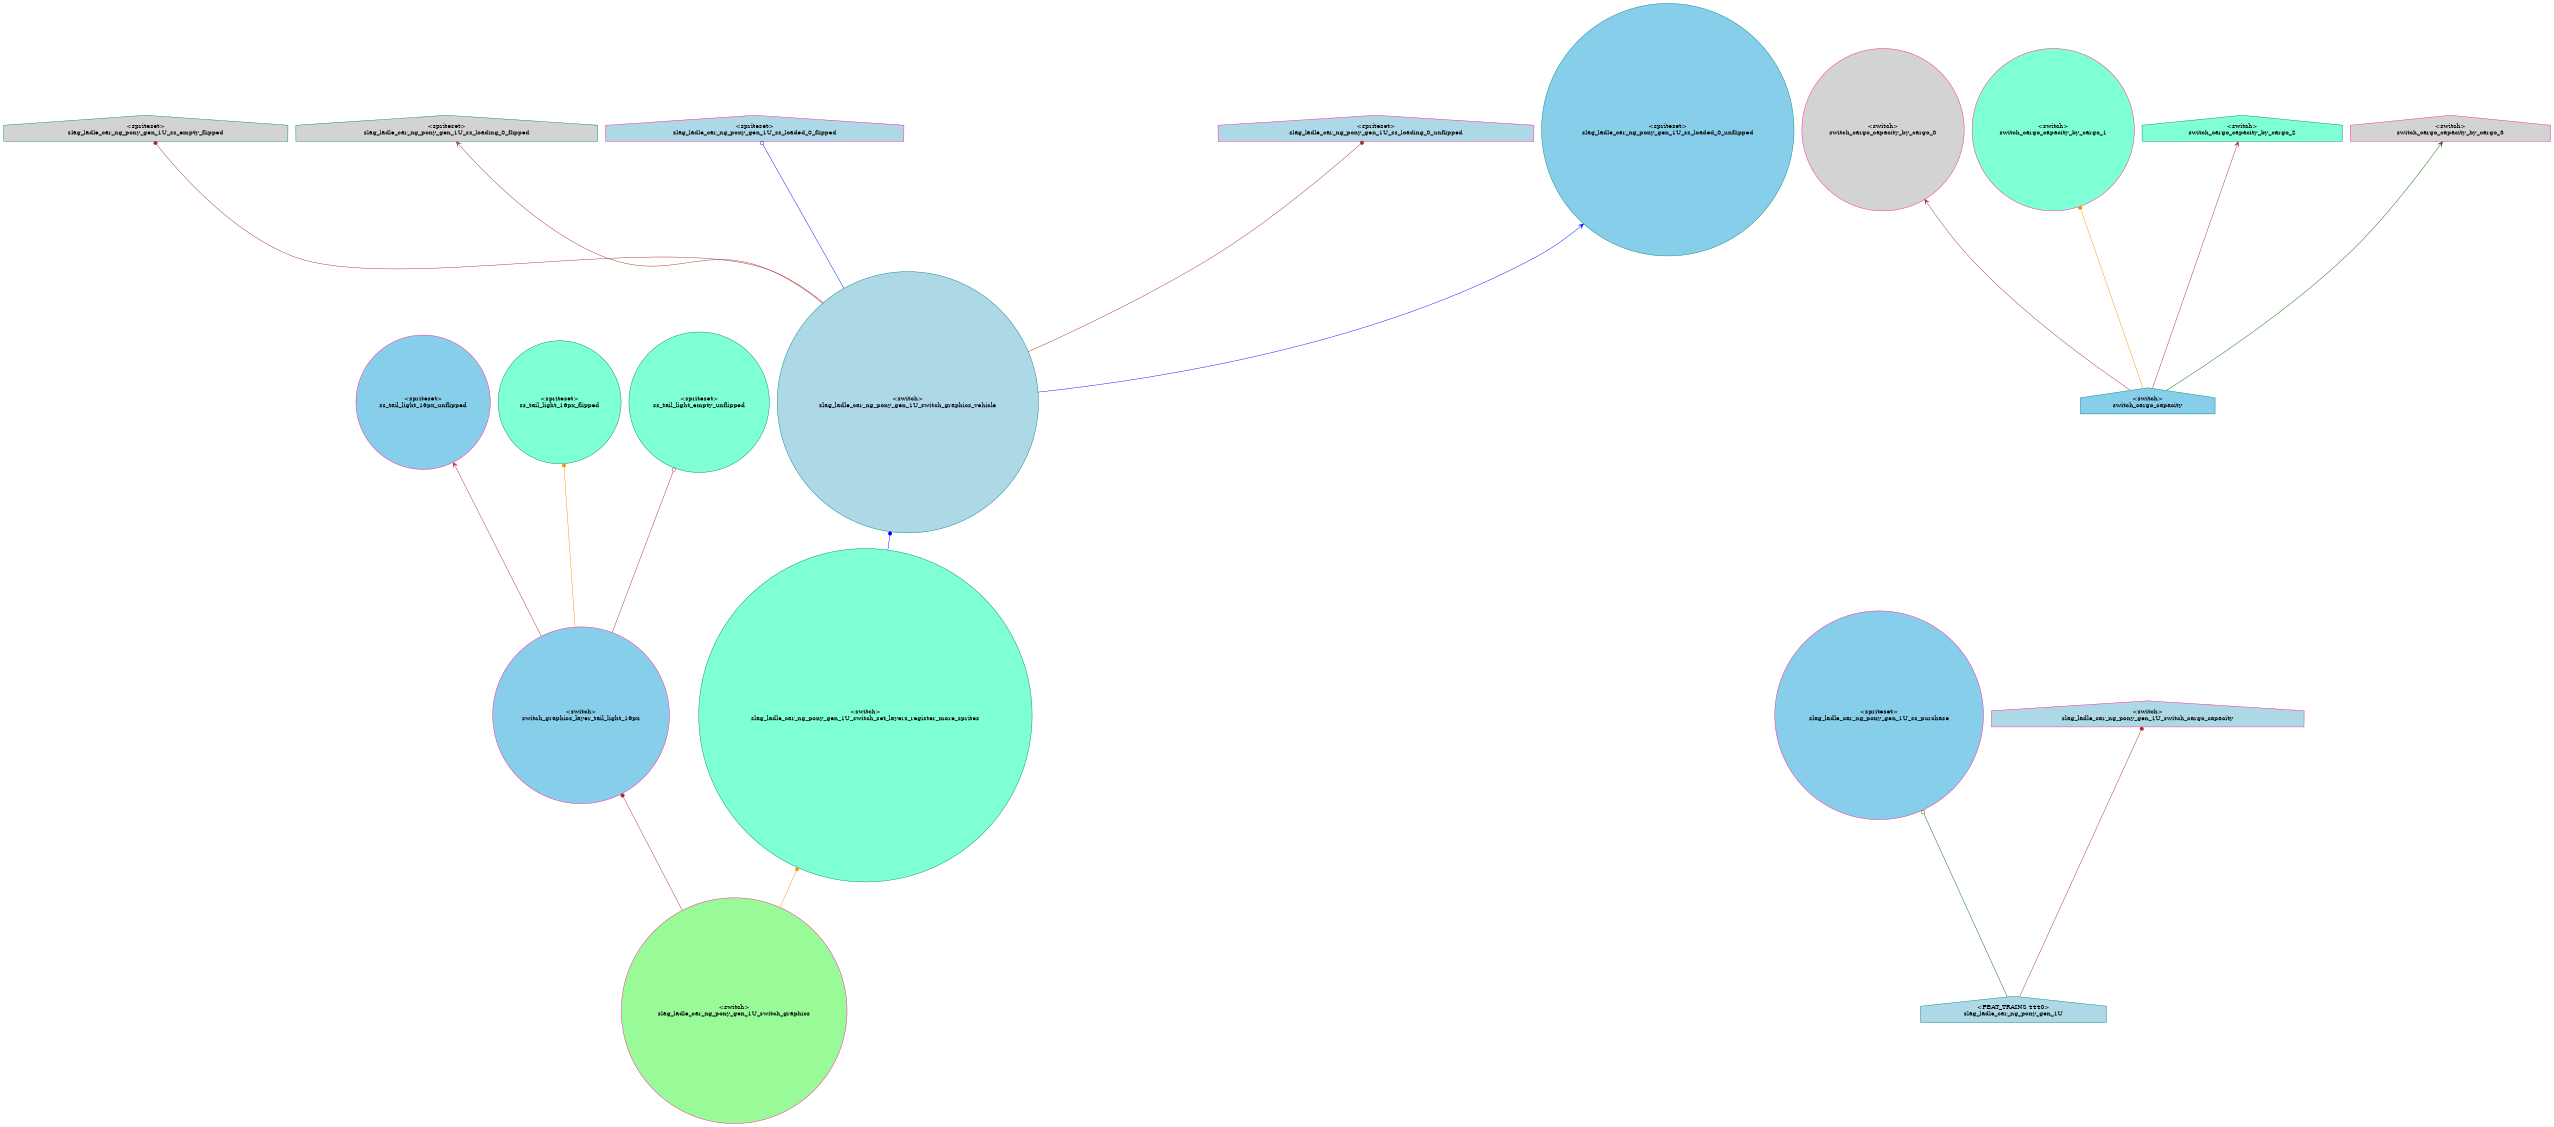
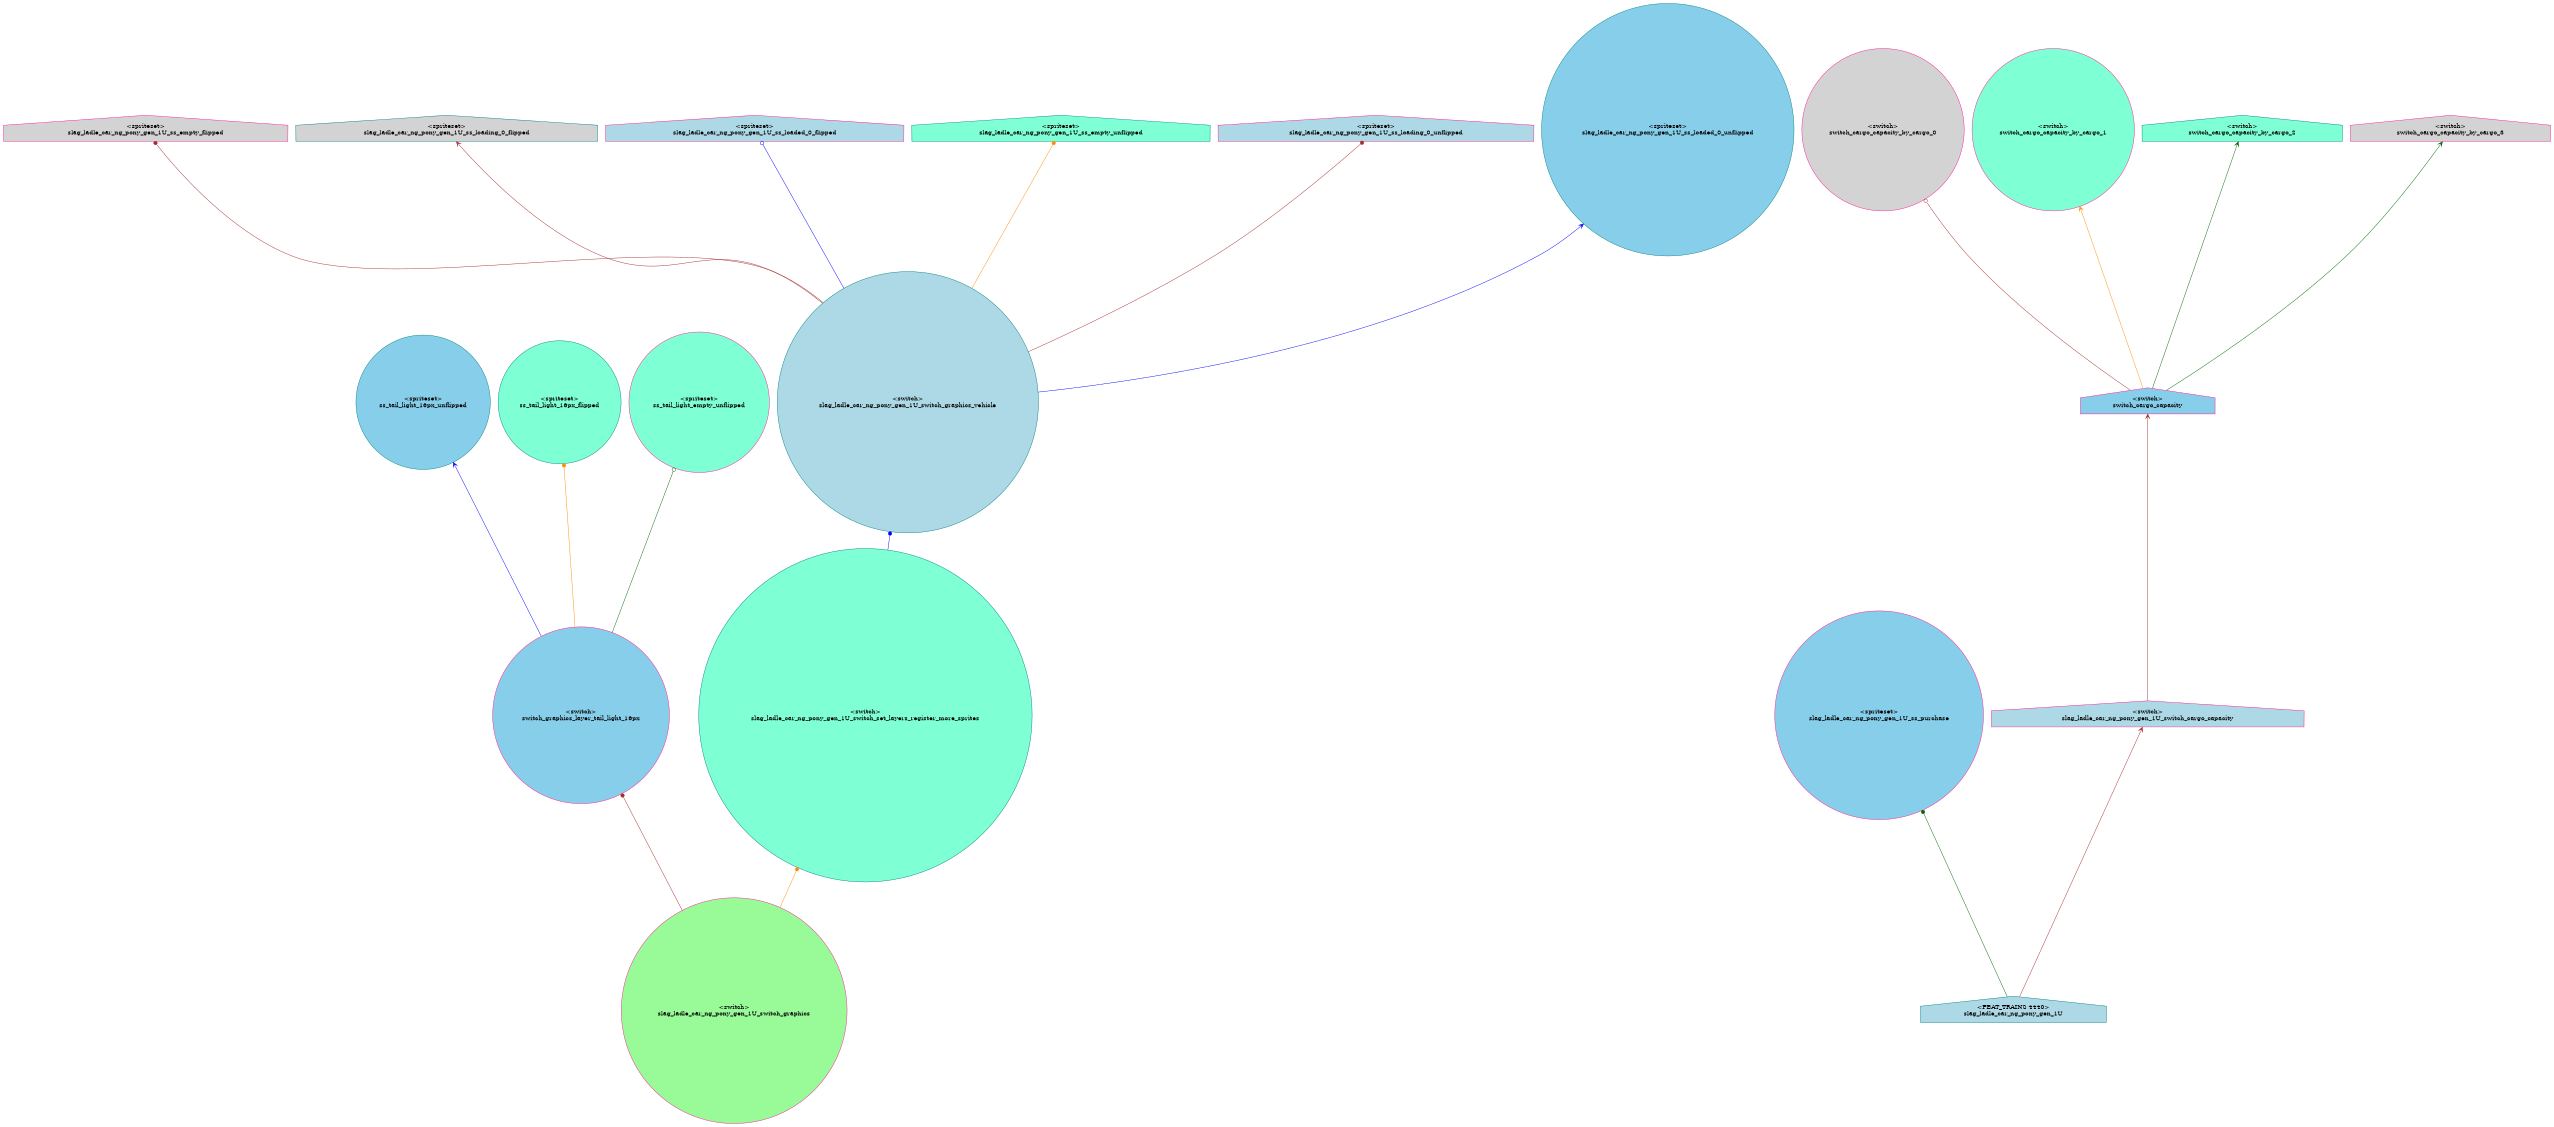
node "<spriteset> slag_ladle_car_ng_pony_gen_1U_ss_empty_flipped": color teal -> deeppink
node "<spriteset> slag_ladle_car_ng_pony_gen_1U_ss_empty_unflipped": added
edge "<switch> switch_cargo_capacity" -> "<switch> switch_cargo_capacity_by_cargo_2": color brown -> darkgreen
edge "<switch> switch_cargo_capacity" -> "<switch> switch_cargo_capacity_by_cargo_1": arrowhead dot -> vee
edge "<switch> switch_cargo_capacity" -> "<switch> switch_cargo_capacity_by_cargo_0": arrowhead vee -> odot
node "<spriteset> ss_tail_light_16px_unflipped": color deeppink -> teal
node "<spriteset> ss_tail_light_empty_unflipped": color teal -> deeppink
node "<switch> switch_cargo_capacity": color teal -> deeppink
edge "<switch> switch_graphics_layer_tail_light_16px" -> "<spriteset> ss_tail_light_16px_unflipped": color brown -> blue
edge "<switch> switch_graphics_layer_tail_light_16px" -> "<spriteset> ss_tail_light_empty_unflipped": color brown -> darkgreen
edge "<switch> slag_ladle_car_ng_pony_gen_1U_switch_cargo_capacity" -> "<switch> switch_cargo_capacity": added
edge "<FEAT_TRAINS 4440> slag_ladle_car_ng_pony_gen_1U" -> "<switch> slag_ladle_car_ng_pony_gen_1U_switch_cargo_capacity": arrowhead dot -> vee
edge "<FEAT_TRAINS 4440> slag_ladle_car_ng_pony_gen_1U" -> "<spriteset> slag_ladle_car_ng_pony_gen_1U_ss_purchase": arrowhead odot -> dot
